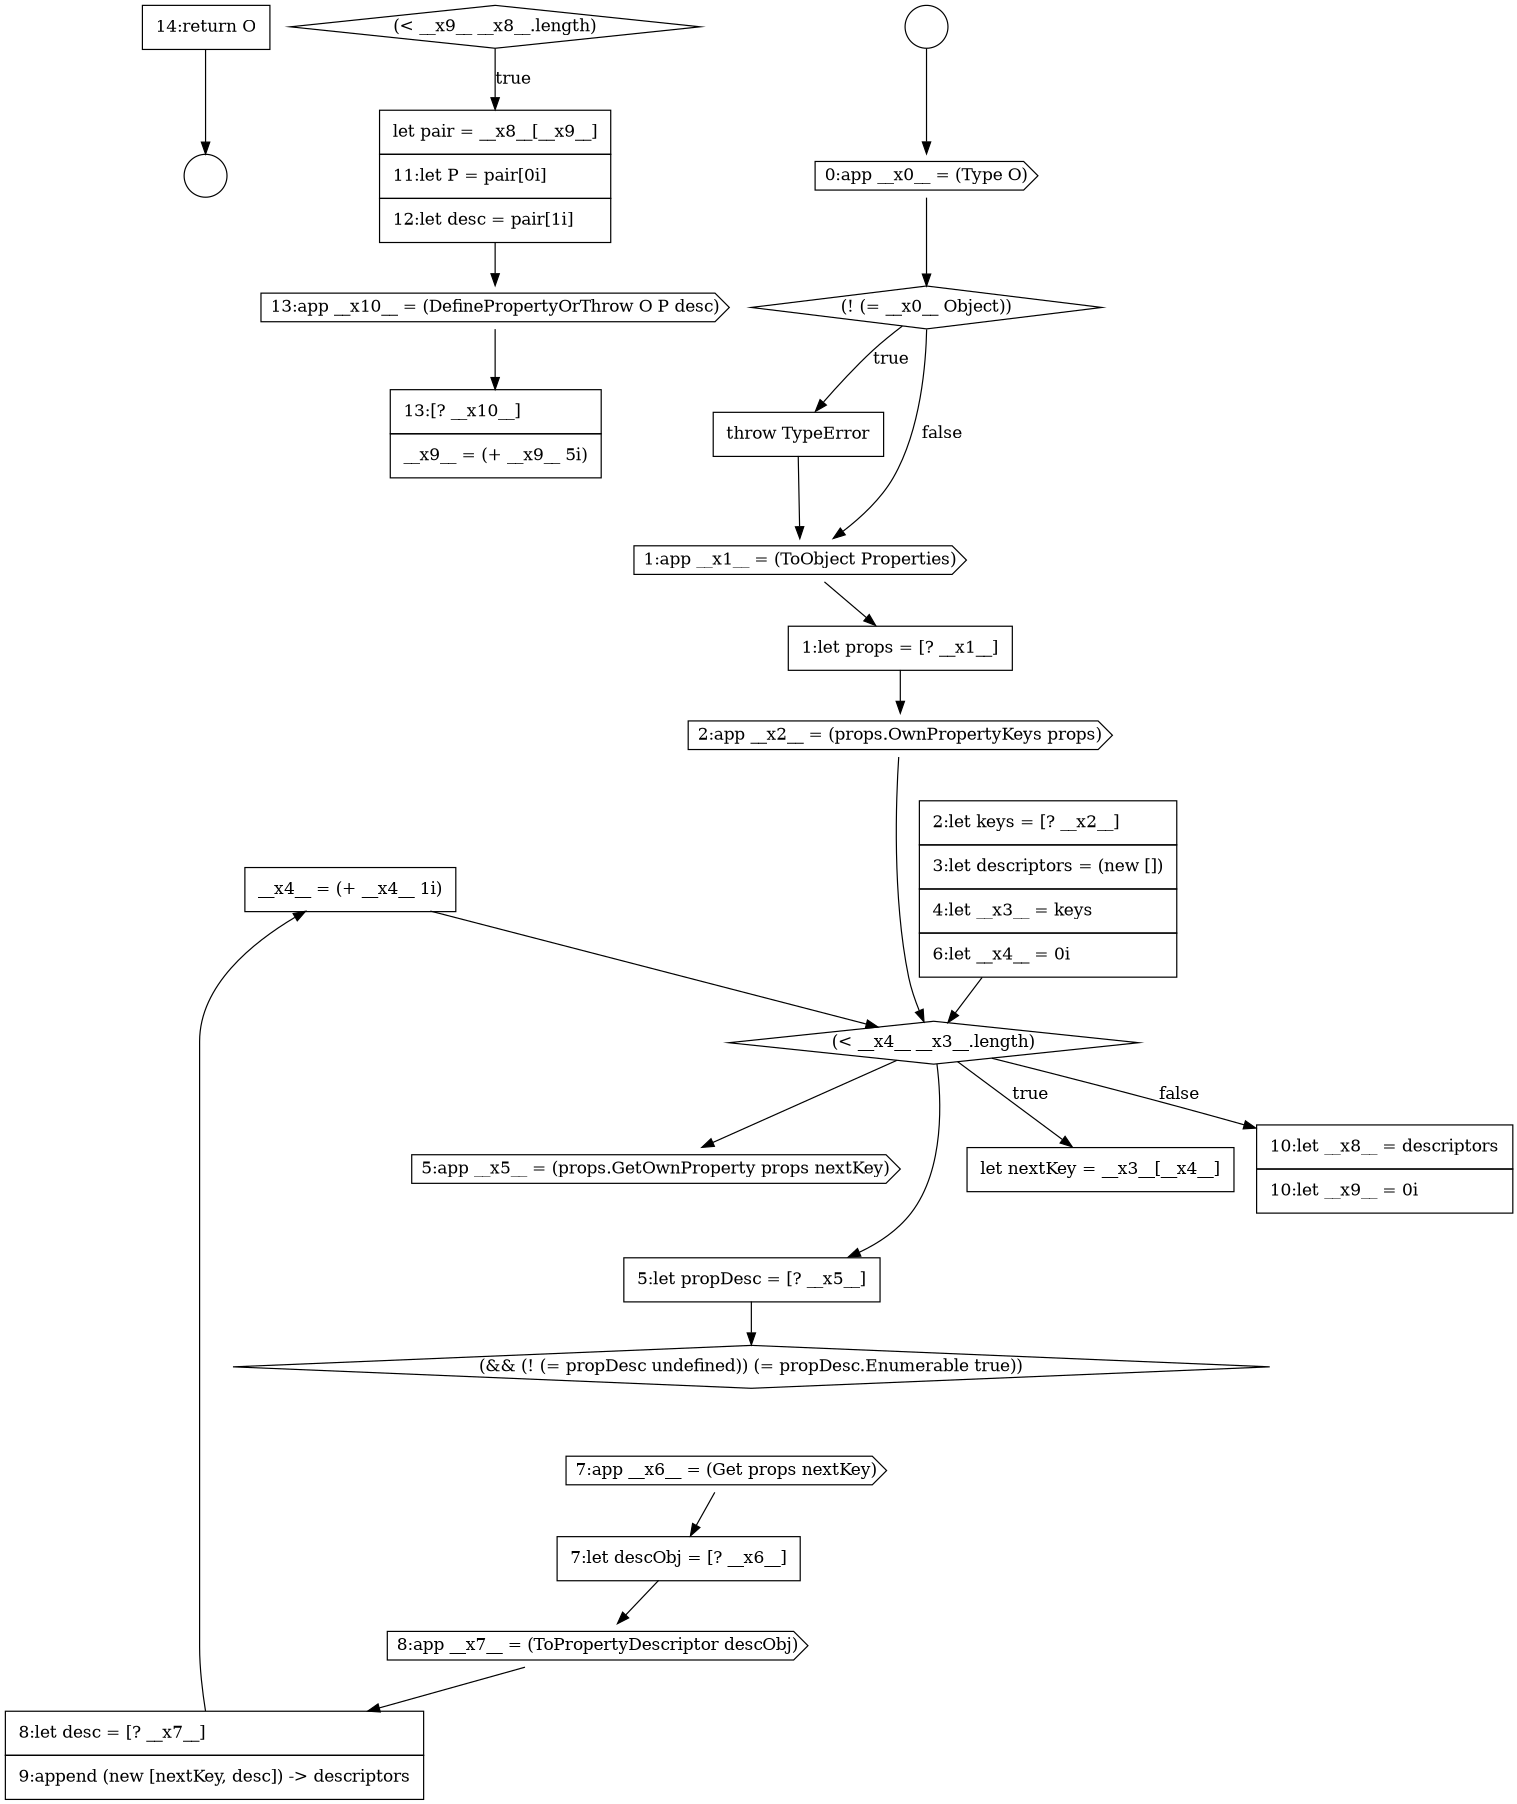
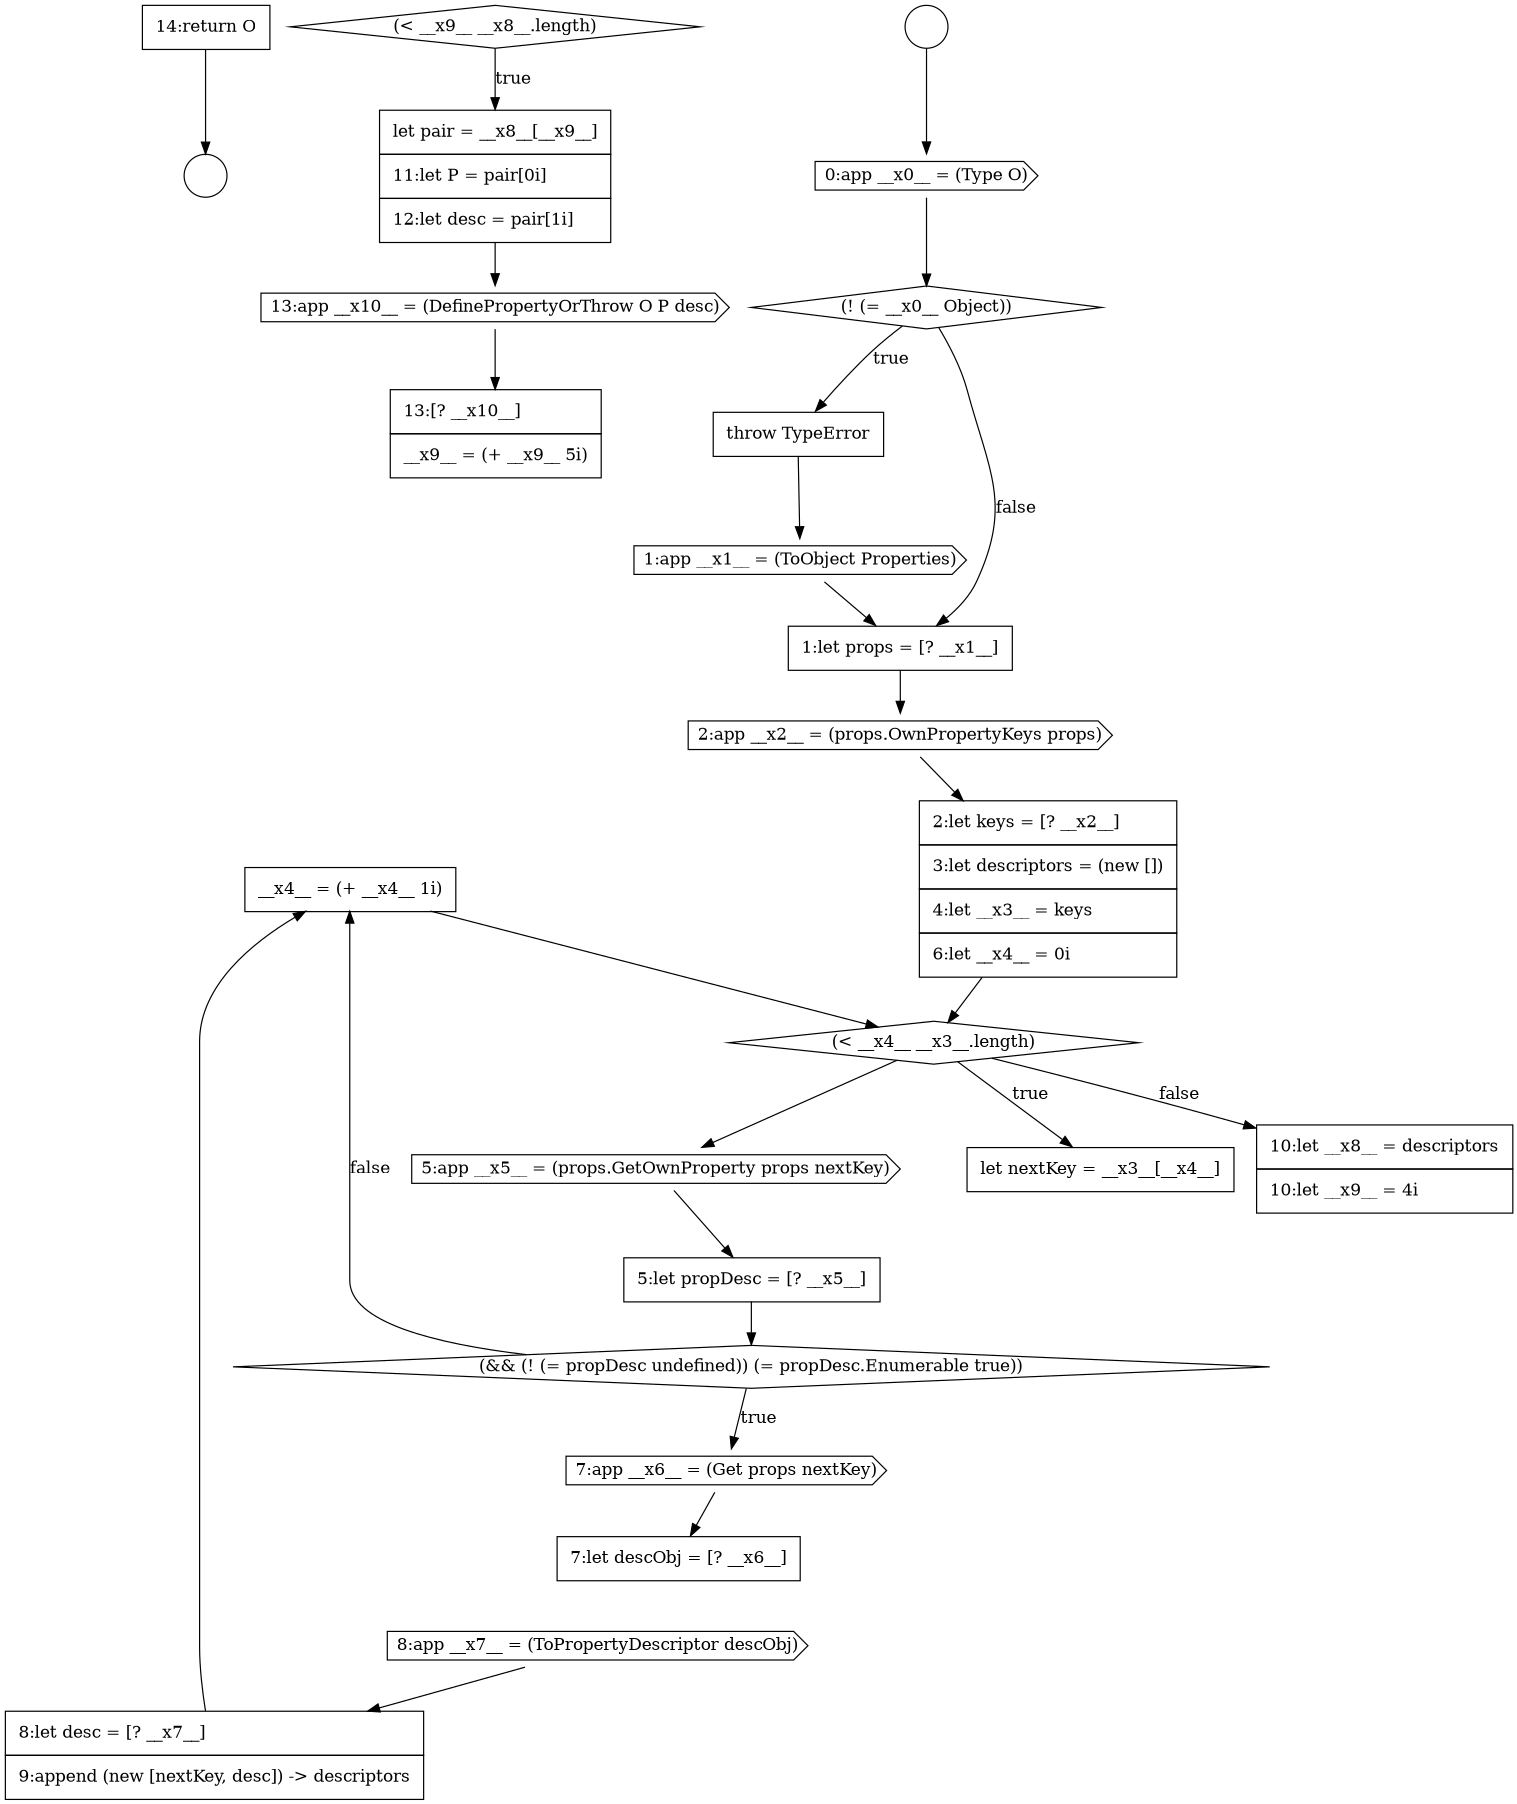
edge "(! (= __x0__ Object))" -> "1:app __x1__ = (ToObject Properties)": now "(! (= __x0__ Object))" -> "1:let props = [? __x1__]"
edge "2:app __x2__ = (props.OwnPropertyKeys props)" -> "(< __x4__ __x3__.length)": now "2:app __x2__ = (props.OwnPropertyKeys props)" -> "2:let keys = [? __x2__]"
edge "(< __x4__ __x3__.length)" -> "5:let propDesc = [? __x5__]": now "5:app __x5__ = (props.GetOwnProperty props nextKey)" -> "5:let propDesc = [? __x5__]"
node "10:let __x8__ = descriptors": text "10:let __x9__ = 0i" -> "10:let __x9__ = 4i"
edge "(&& (! (= propDesc undefined)) (= propDesc.Enumerable true))" -> "__x4__ = (+ __x4__ 1i)": added, label "false"
edge "(&& (! (= propDesc undefined)) (= propDesc.Enumerable true))" -> "7:app __x6__ = (Get props nextKey)": added, label "true"
edge "7:let descObj = [? __x6__]" -> "8:app __x7__ = (ToPropertyDescriptor descObj)": removed
